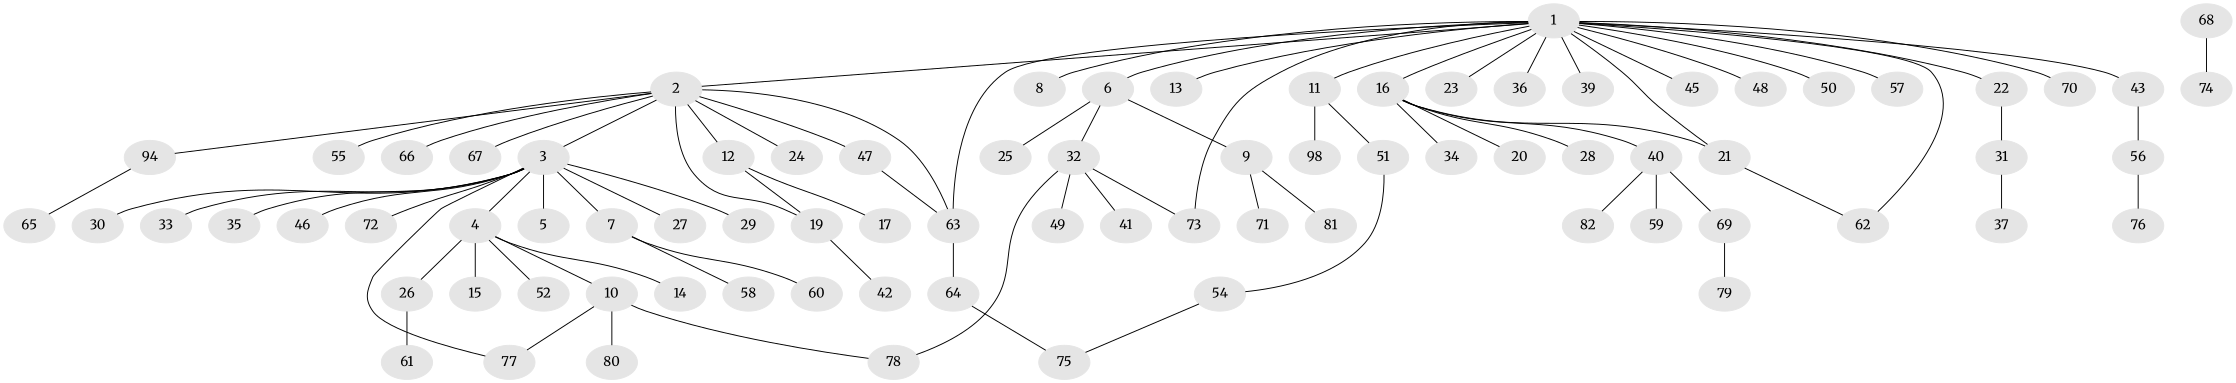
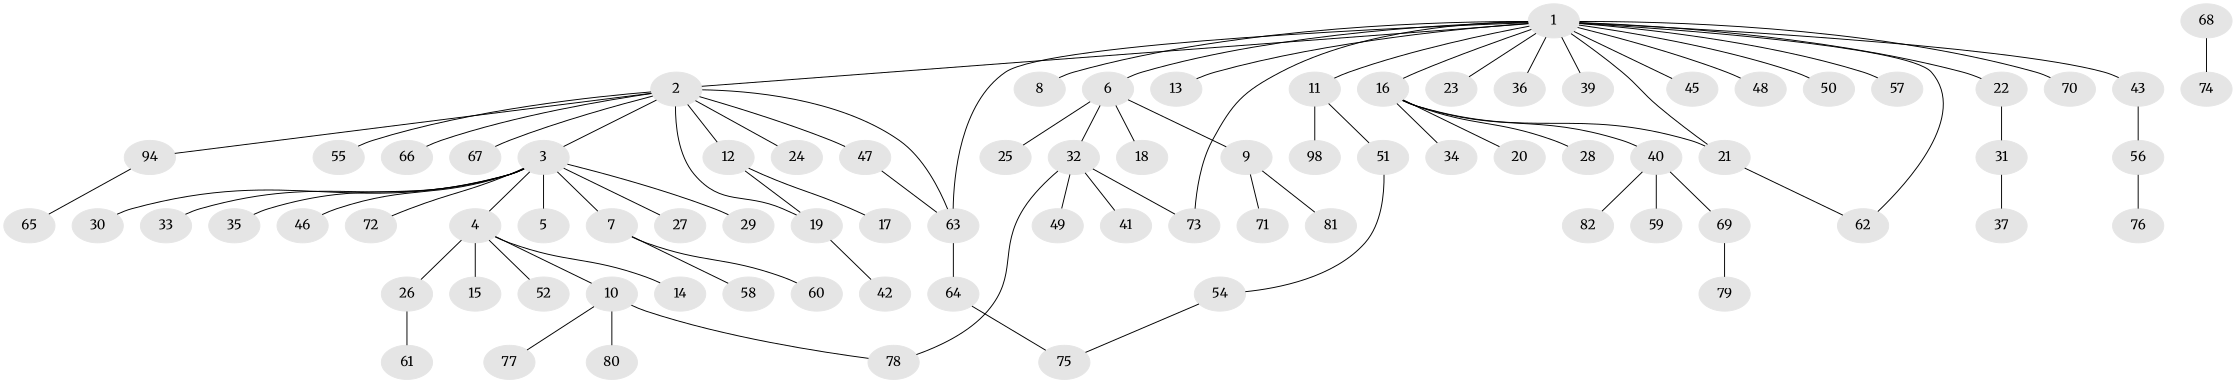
node "18": added
edge "3" -- "77": removed
